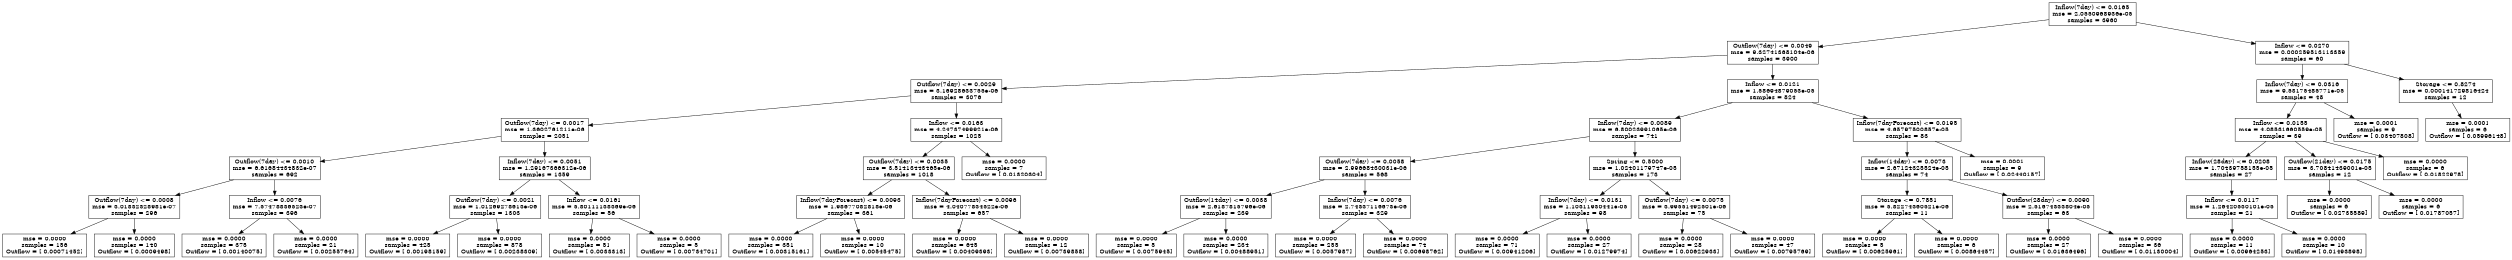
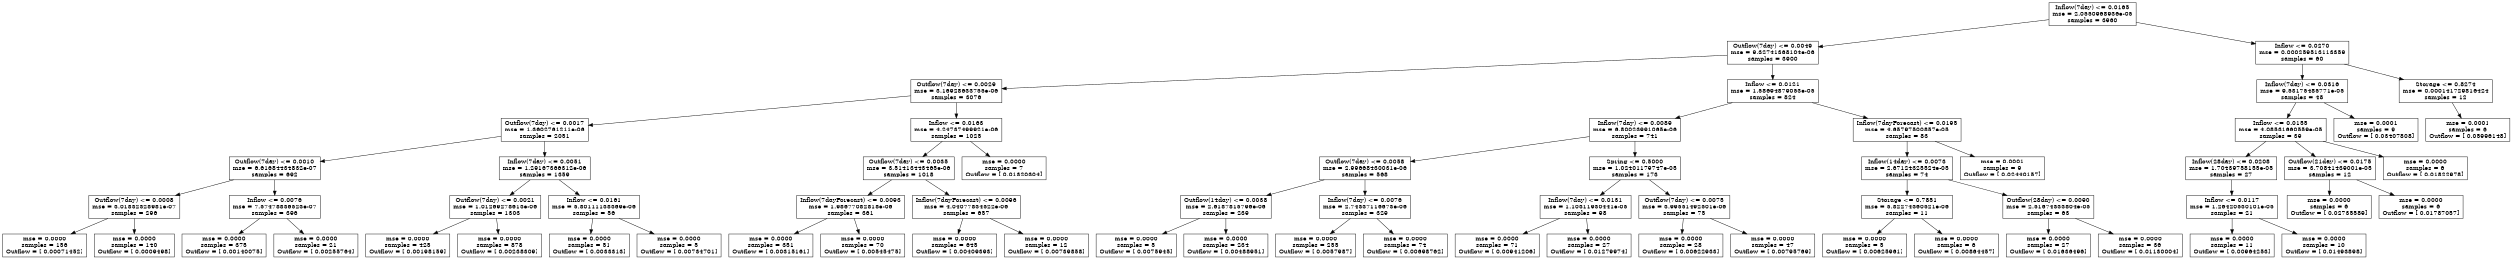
node "mse = 0.0000 samples = 10 Outflow = [ 0.00545475]": label "mse = 0.0000 samples = 10 Outflow = [ 0.00545475]" -> "mse = 0.0000 samples = 70 Outflow = [ 0.00545475]"
